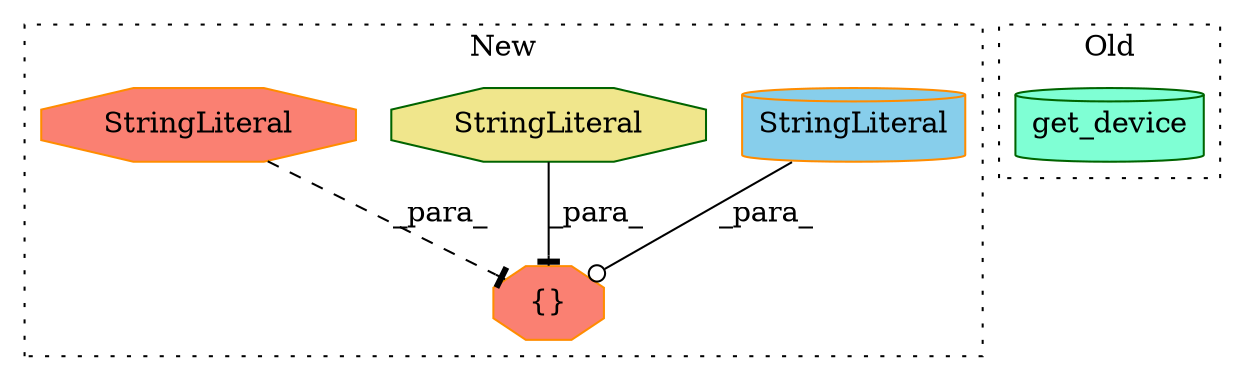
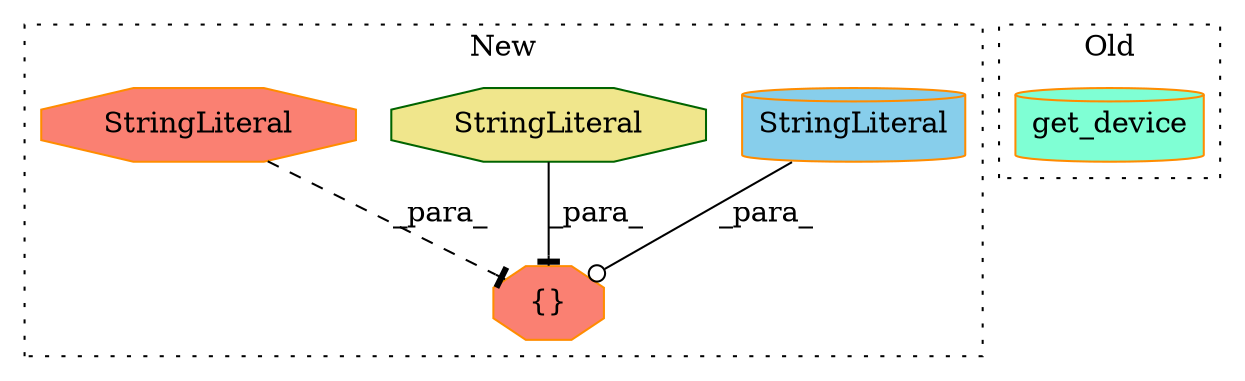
node "get_device": color darkgreen -> darkorange
